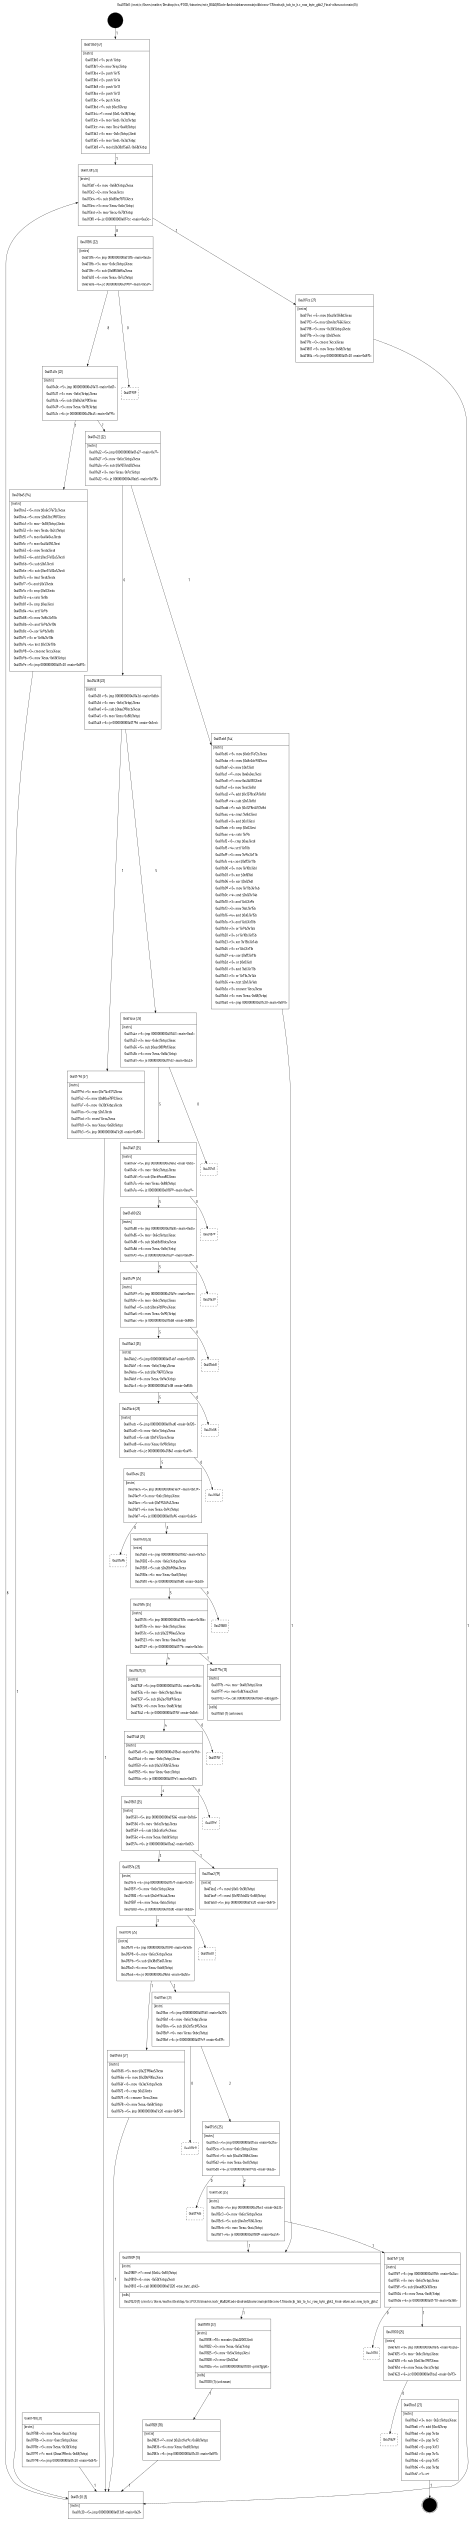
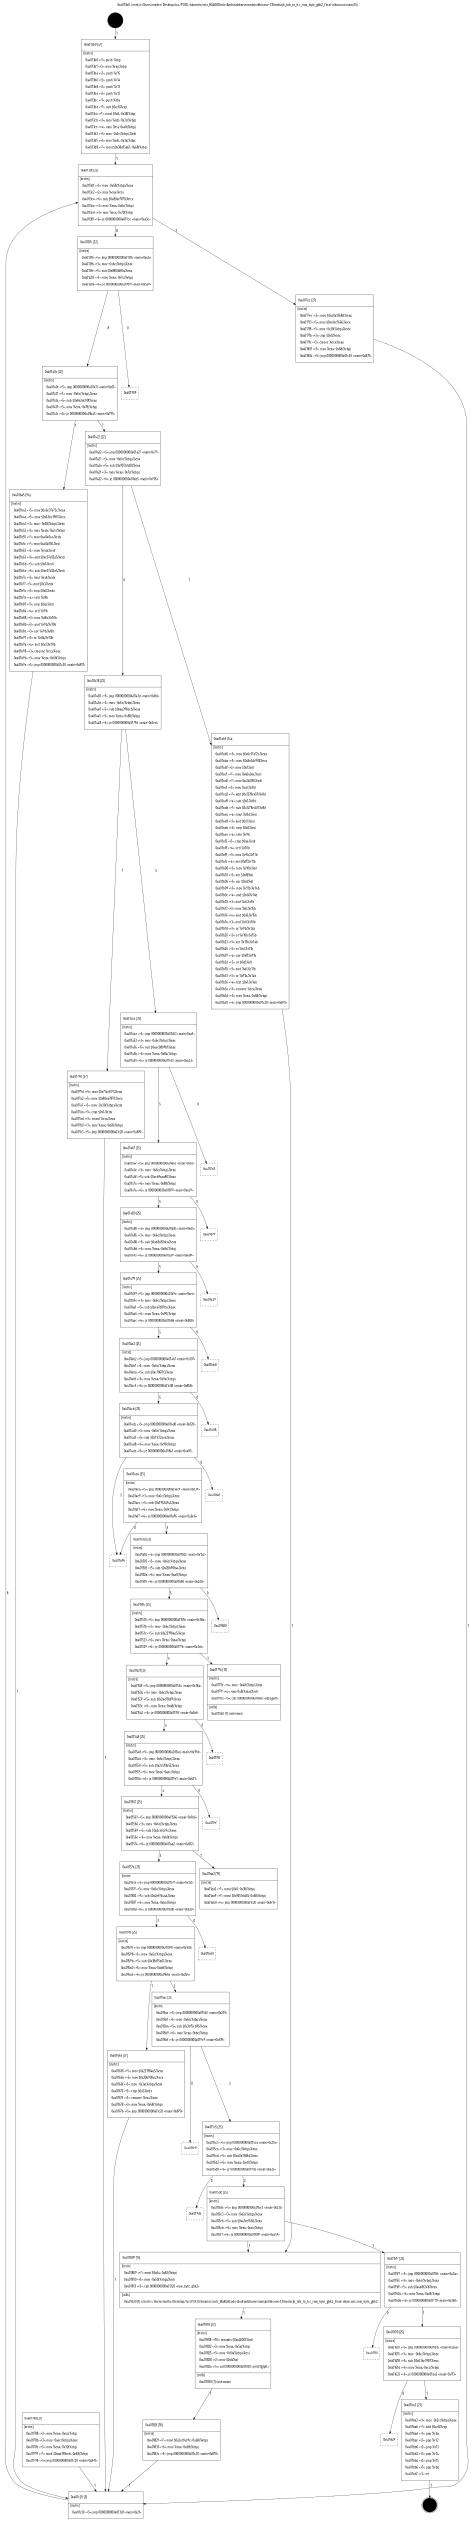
edge "0x4014cb [25]" -> "0x4014e4 [25]": now "0x4014cb [25]" -> "0x401a96"
edge "0x401610 [25]" -> "0x401ba3 [21]": added, label "1"
